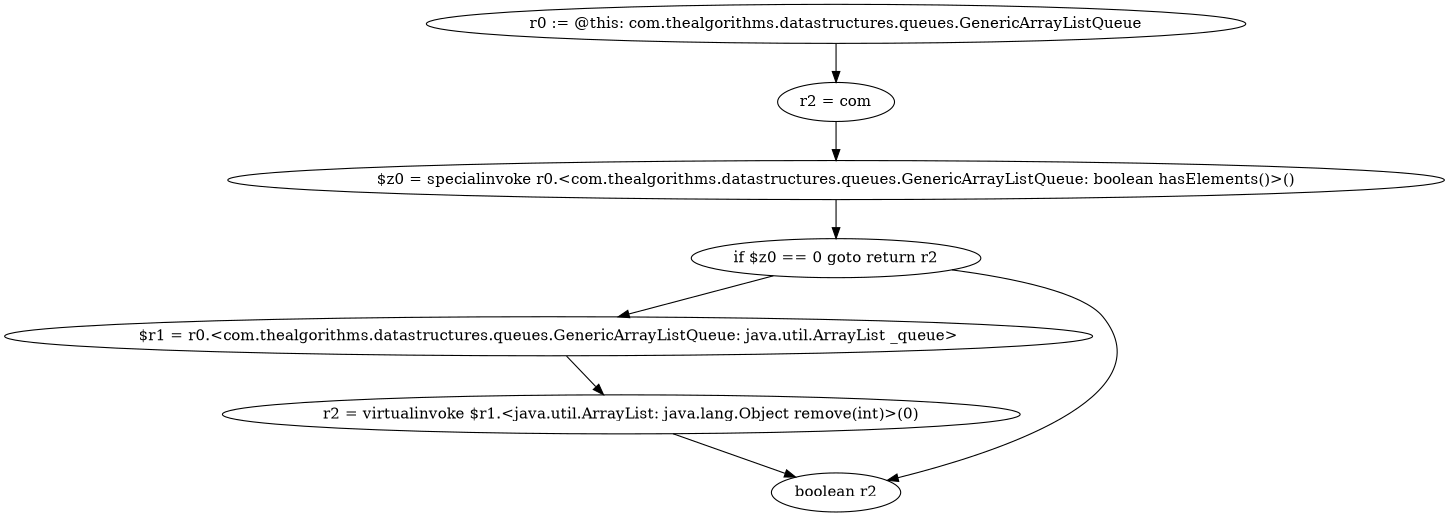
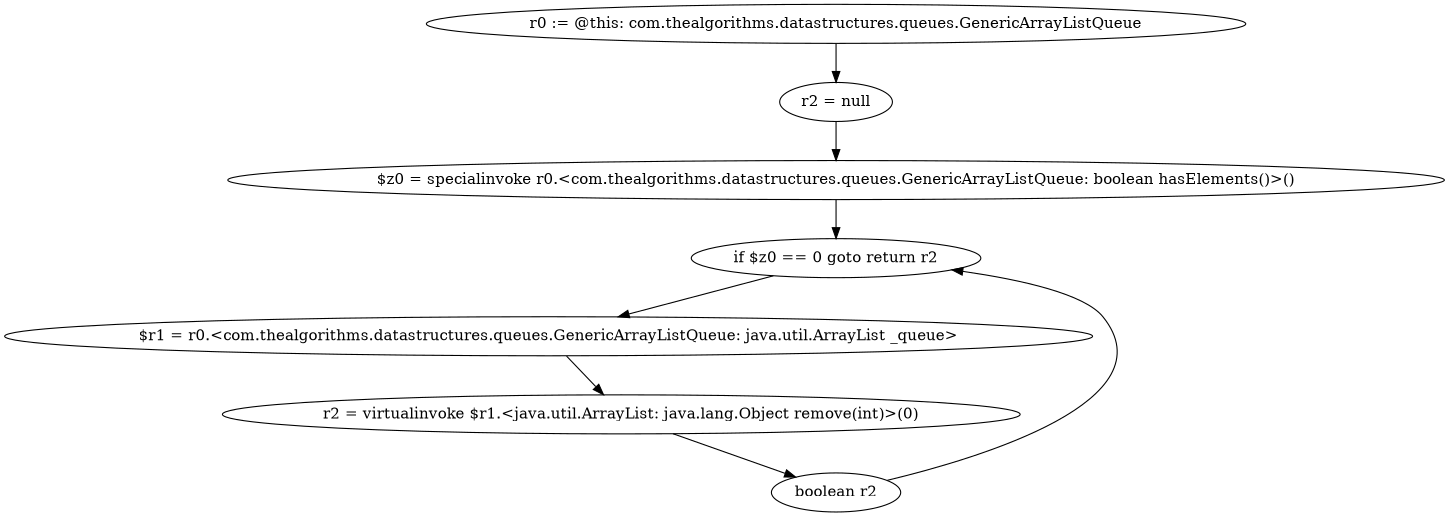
node "r2 = com": label "r2 = com" -> "r2 = null"
edge "if $z0 == 0 goto return r2" -> "boolean r2": reversed
